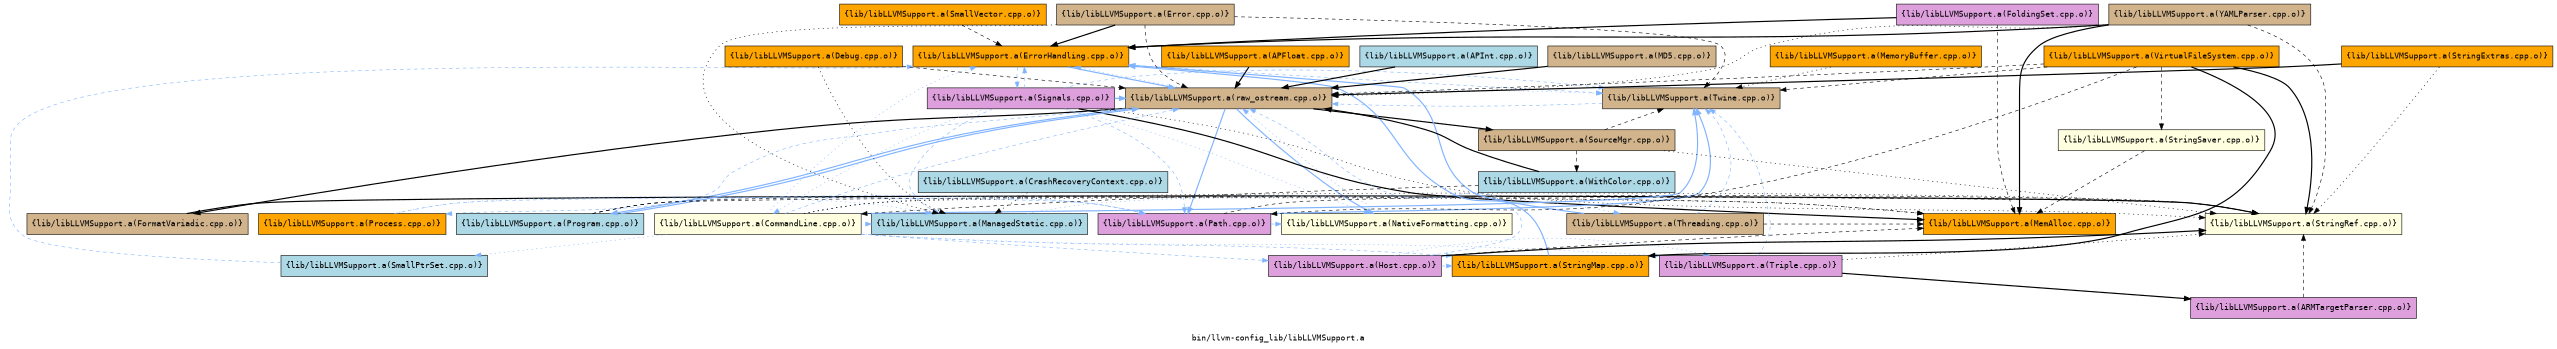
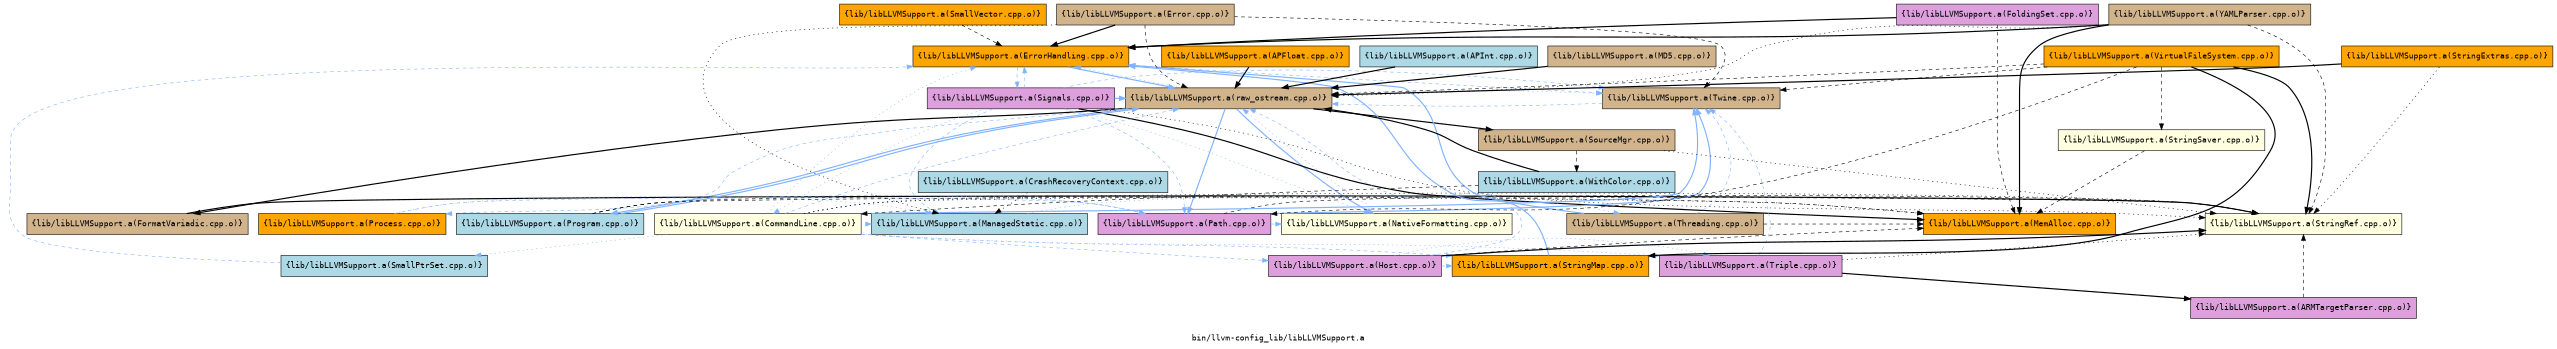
node "{lib/libLLVMSupport.a(Debug.cpp.o)}": removed
node "{lib/libLLVMSupport.a(MemoryBuffer.cpp.o)}": removed
edge "{lib/libLLVMSupport.a(SourceMgr.cpp.o)}" -> "{lib/libLLVMSupport.a(Twine.cpp.o)}": removed
